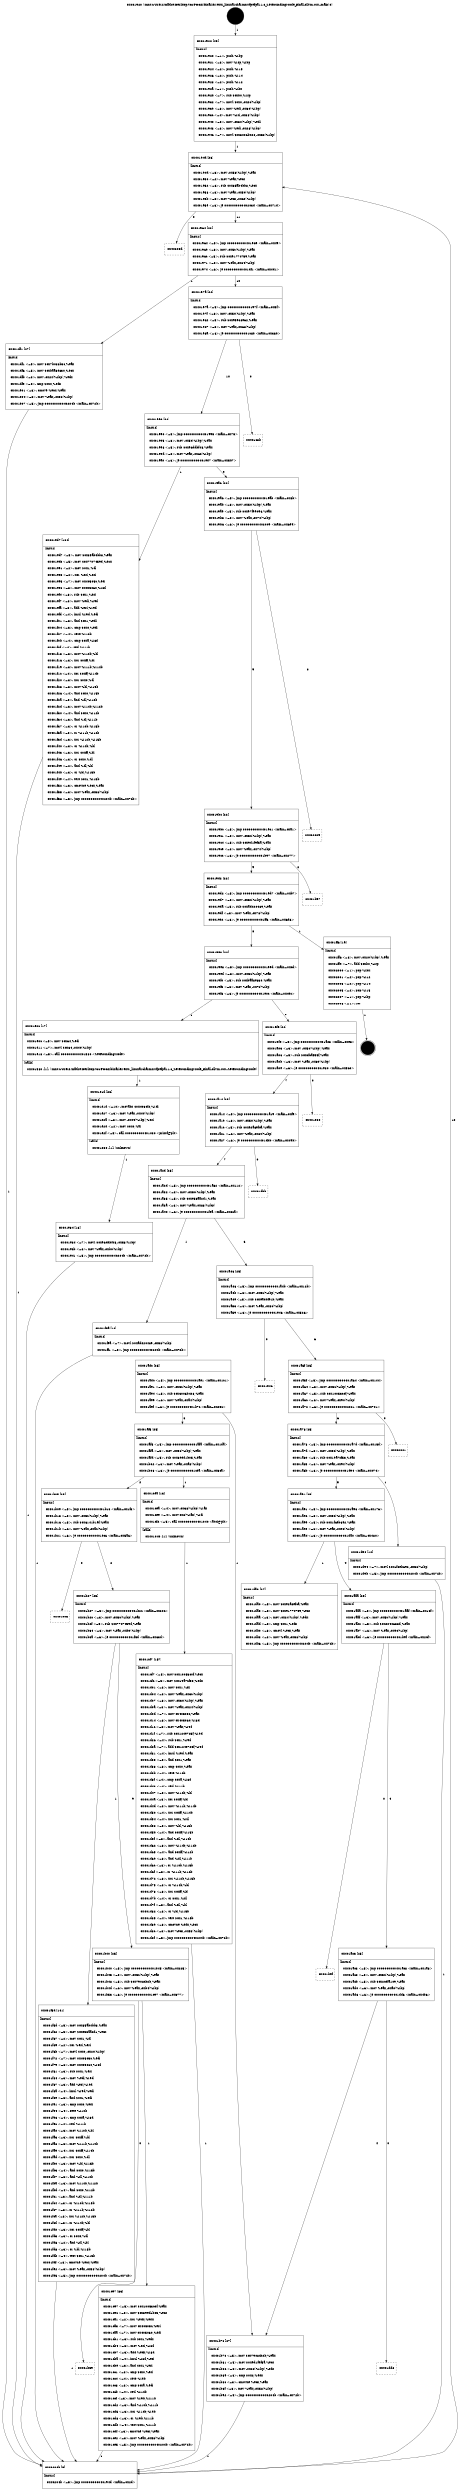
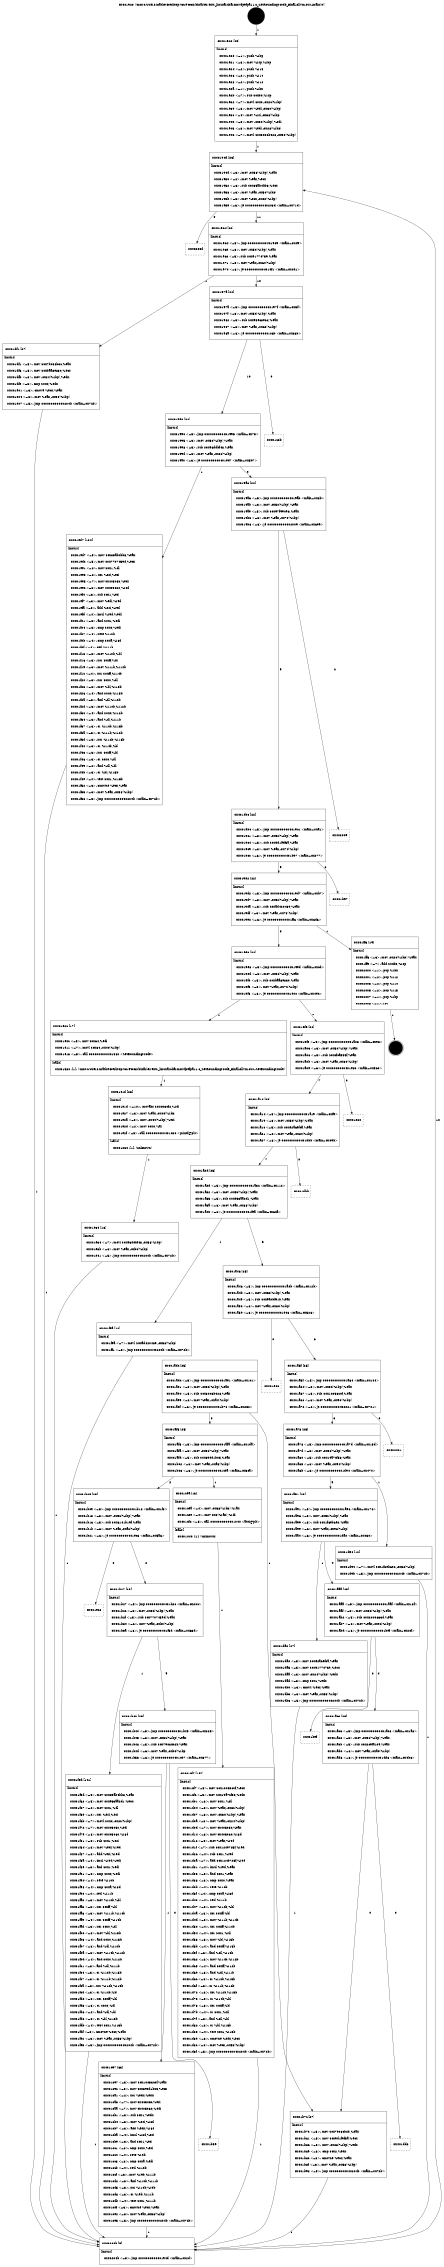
edge "0x401da0 [27]" -> "0x40204b [5]": added, label "1"
